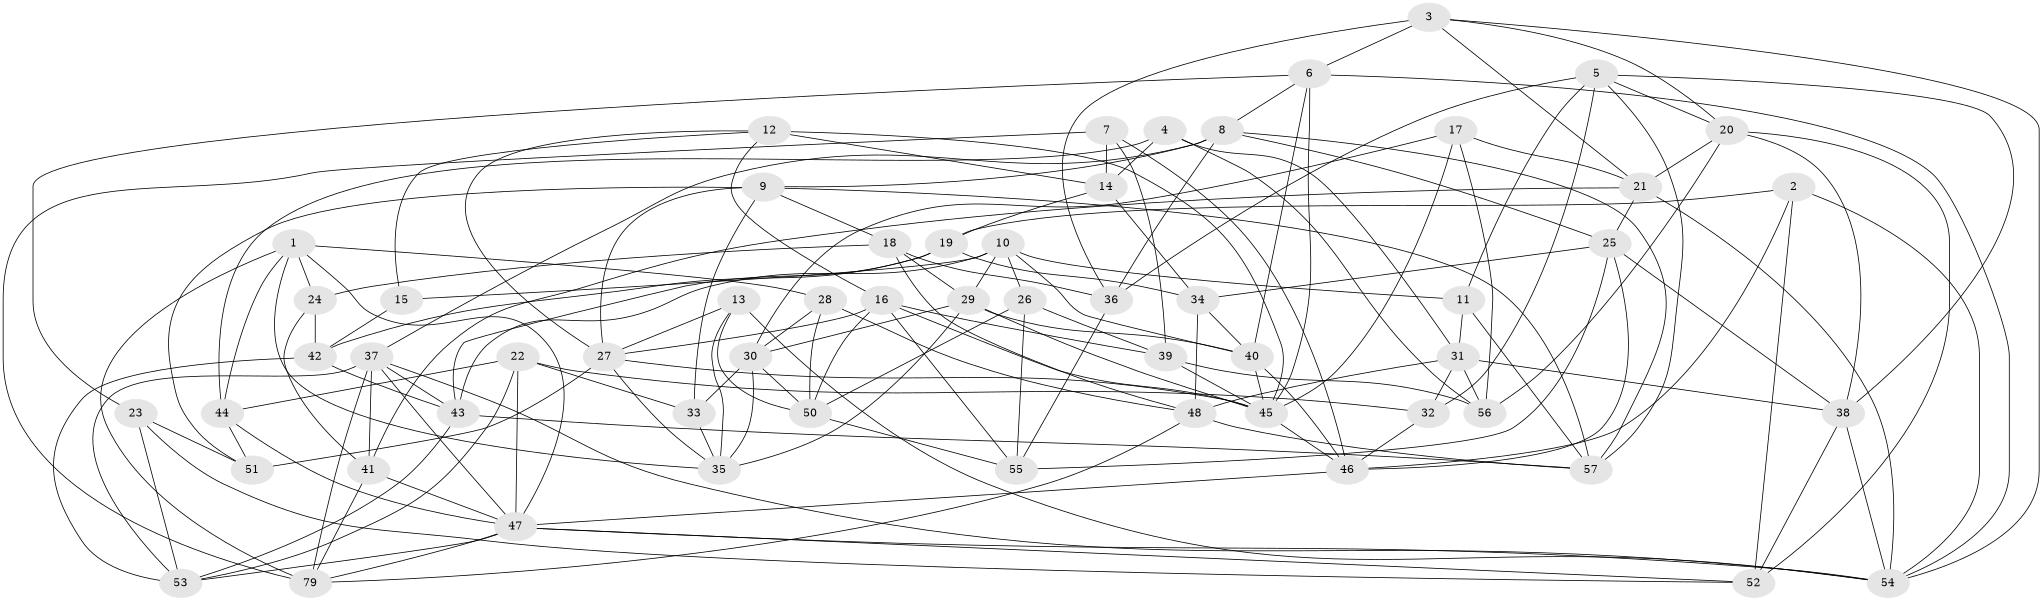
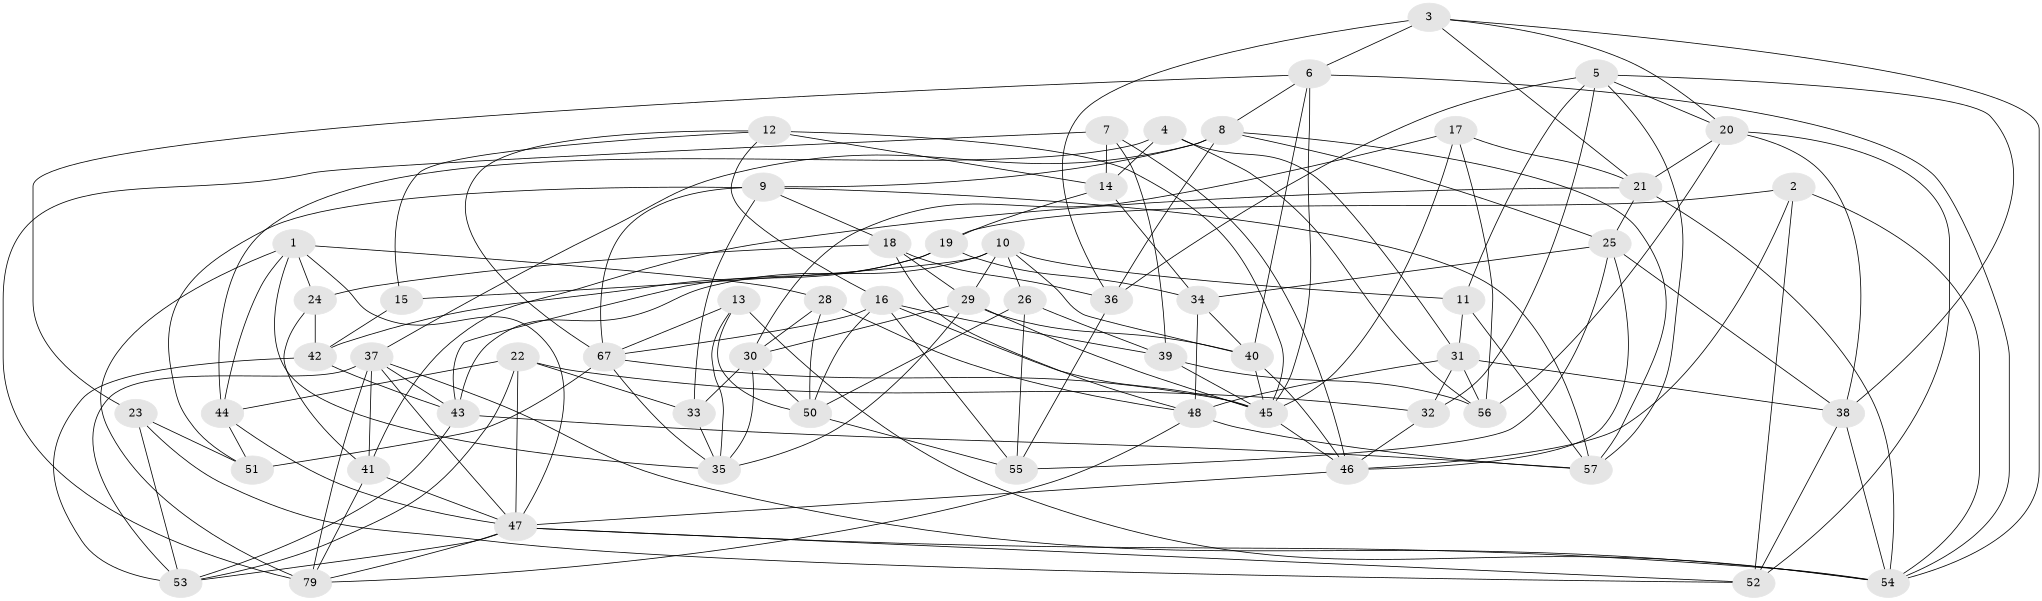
node "27": label "27" -> "67"
